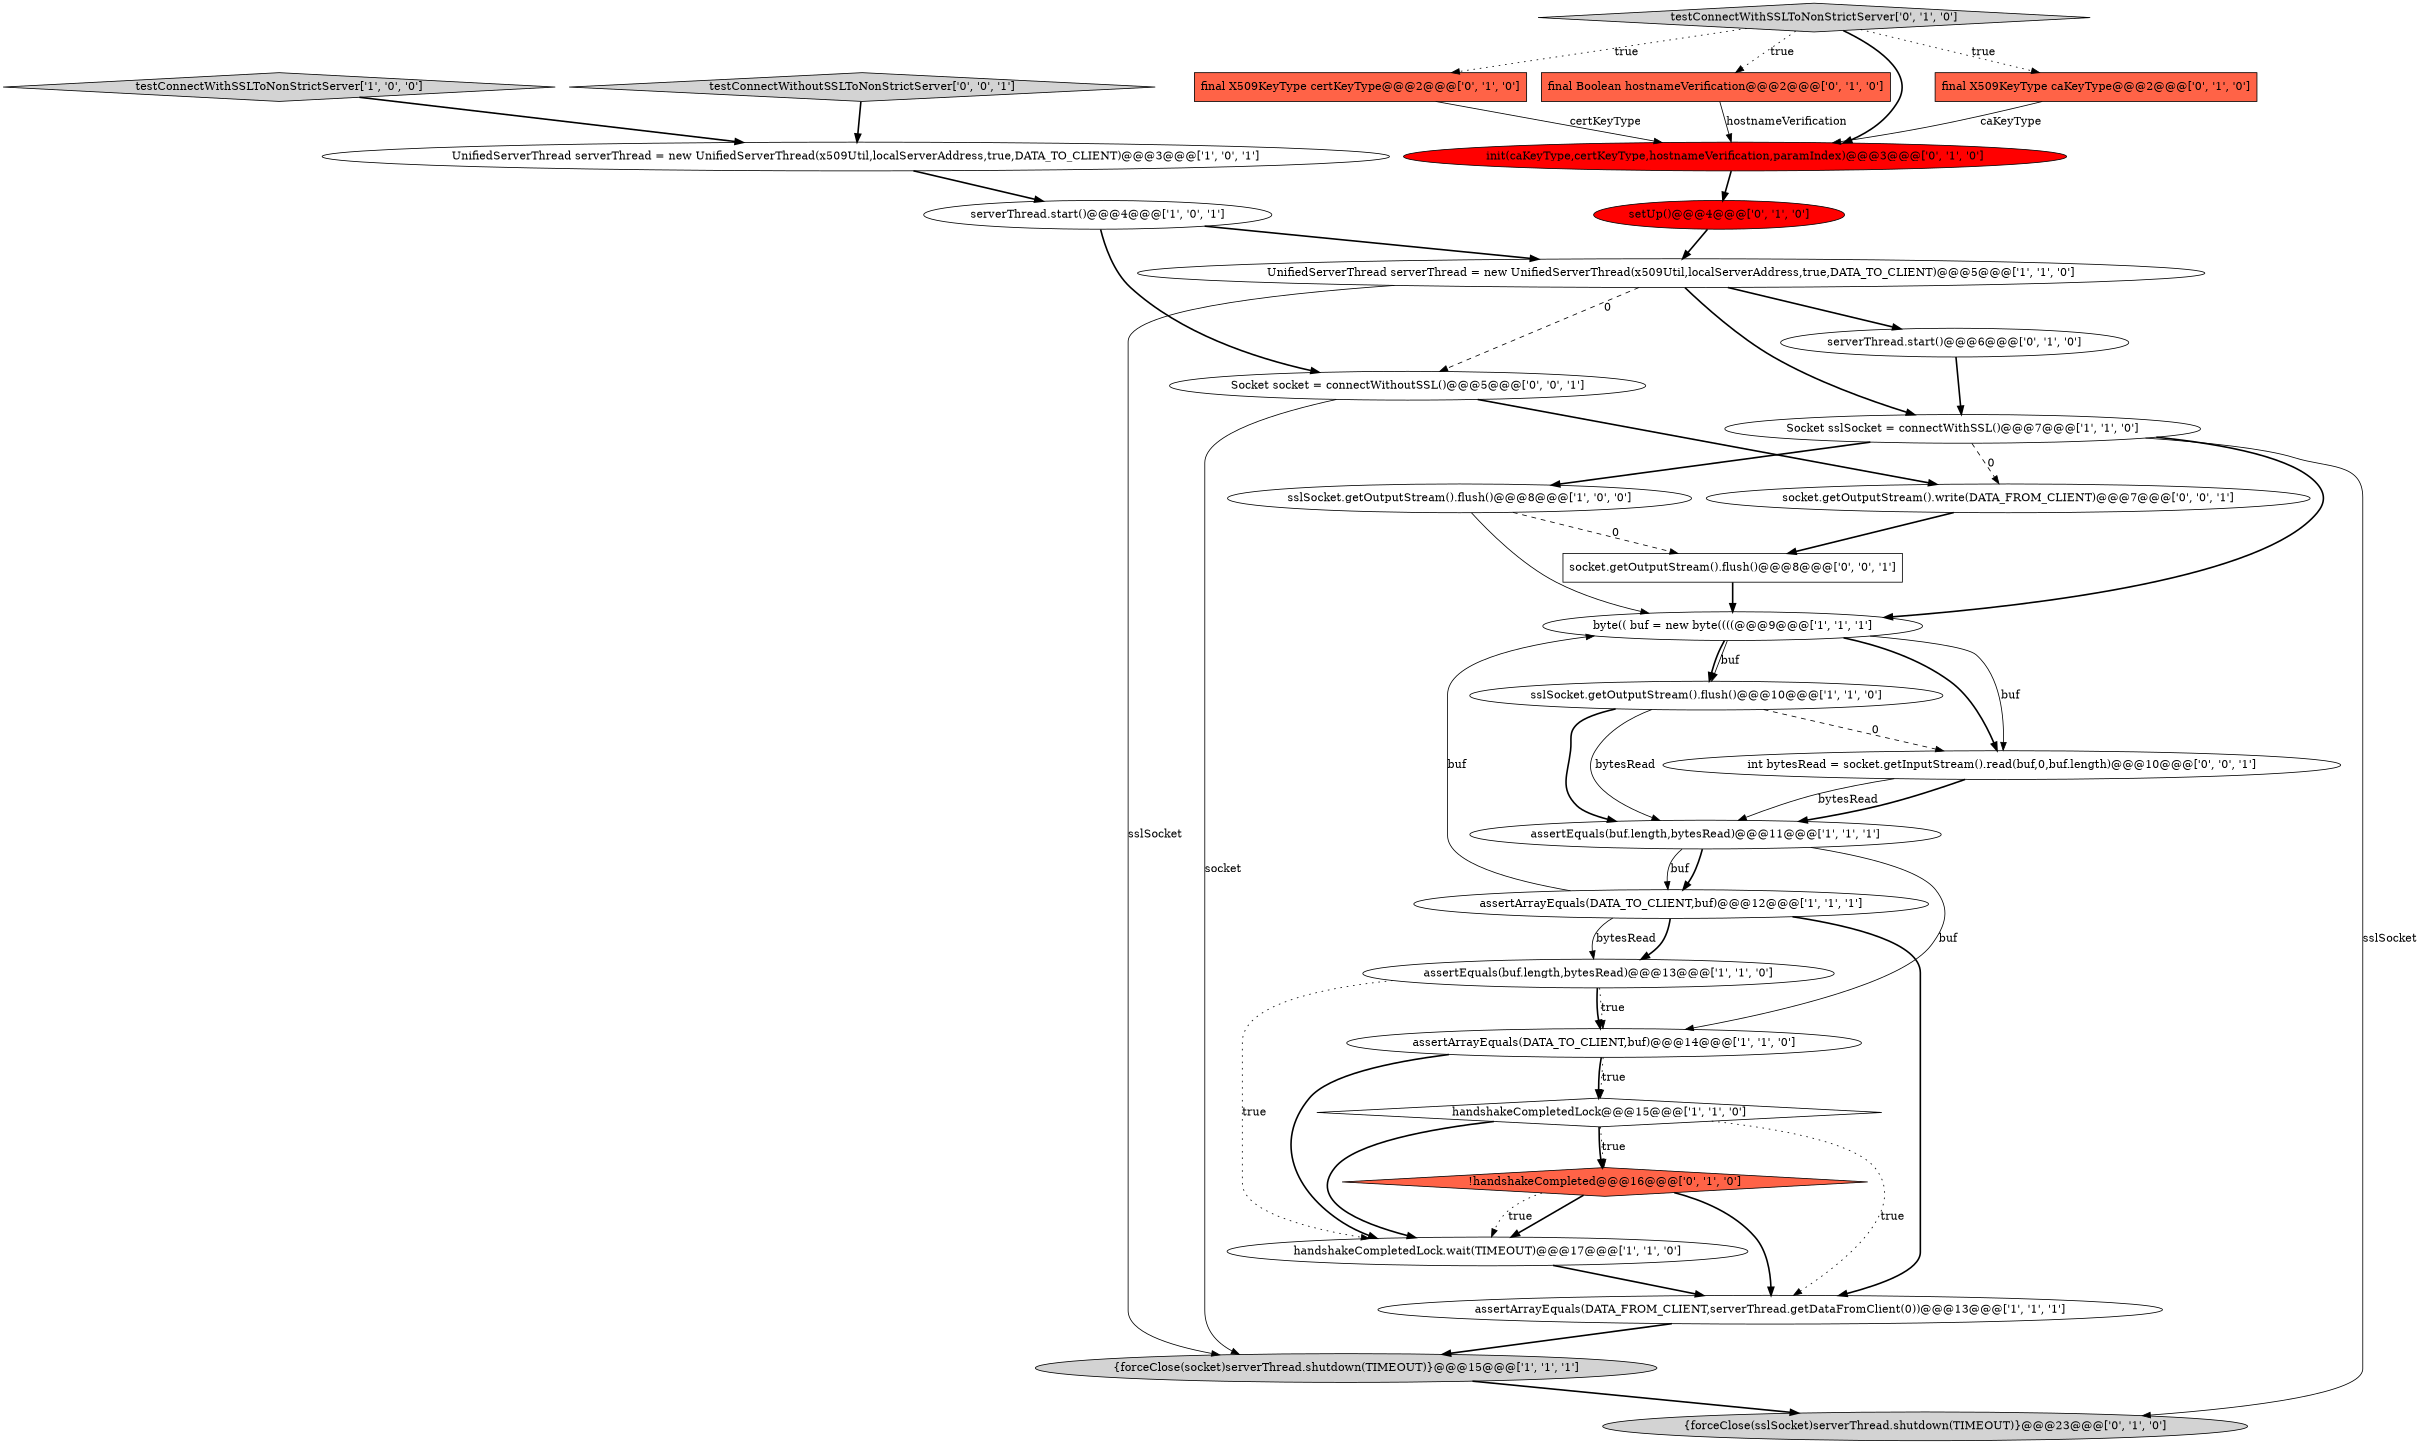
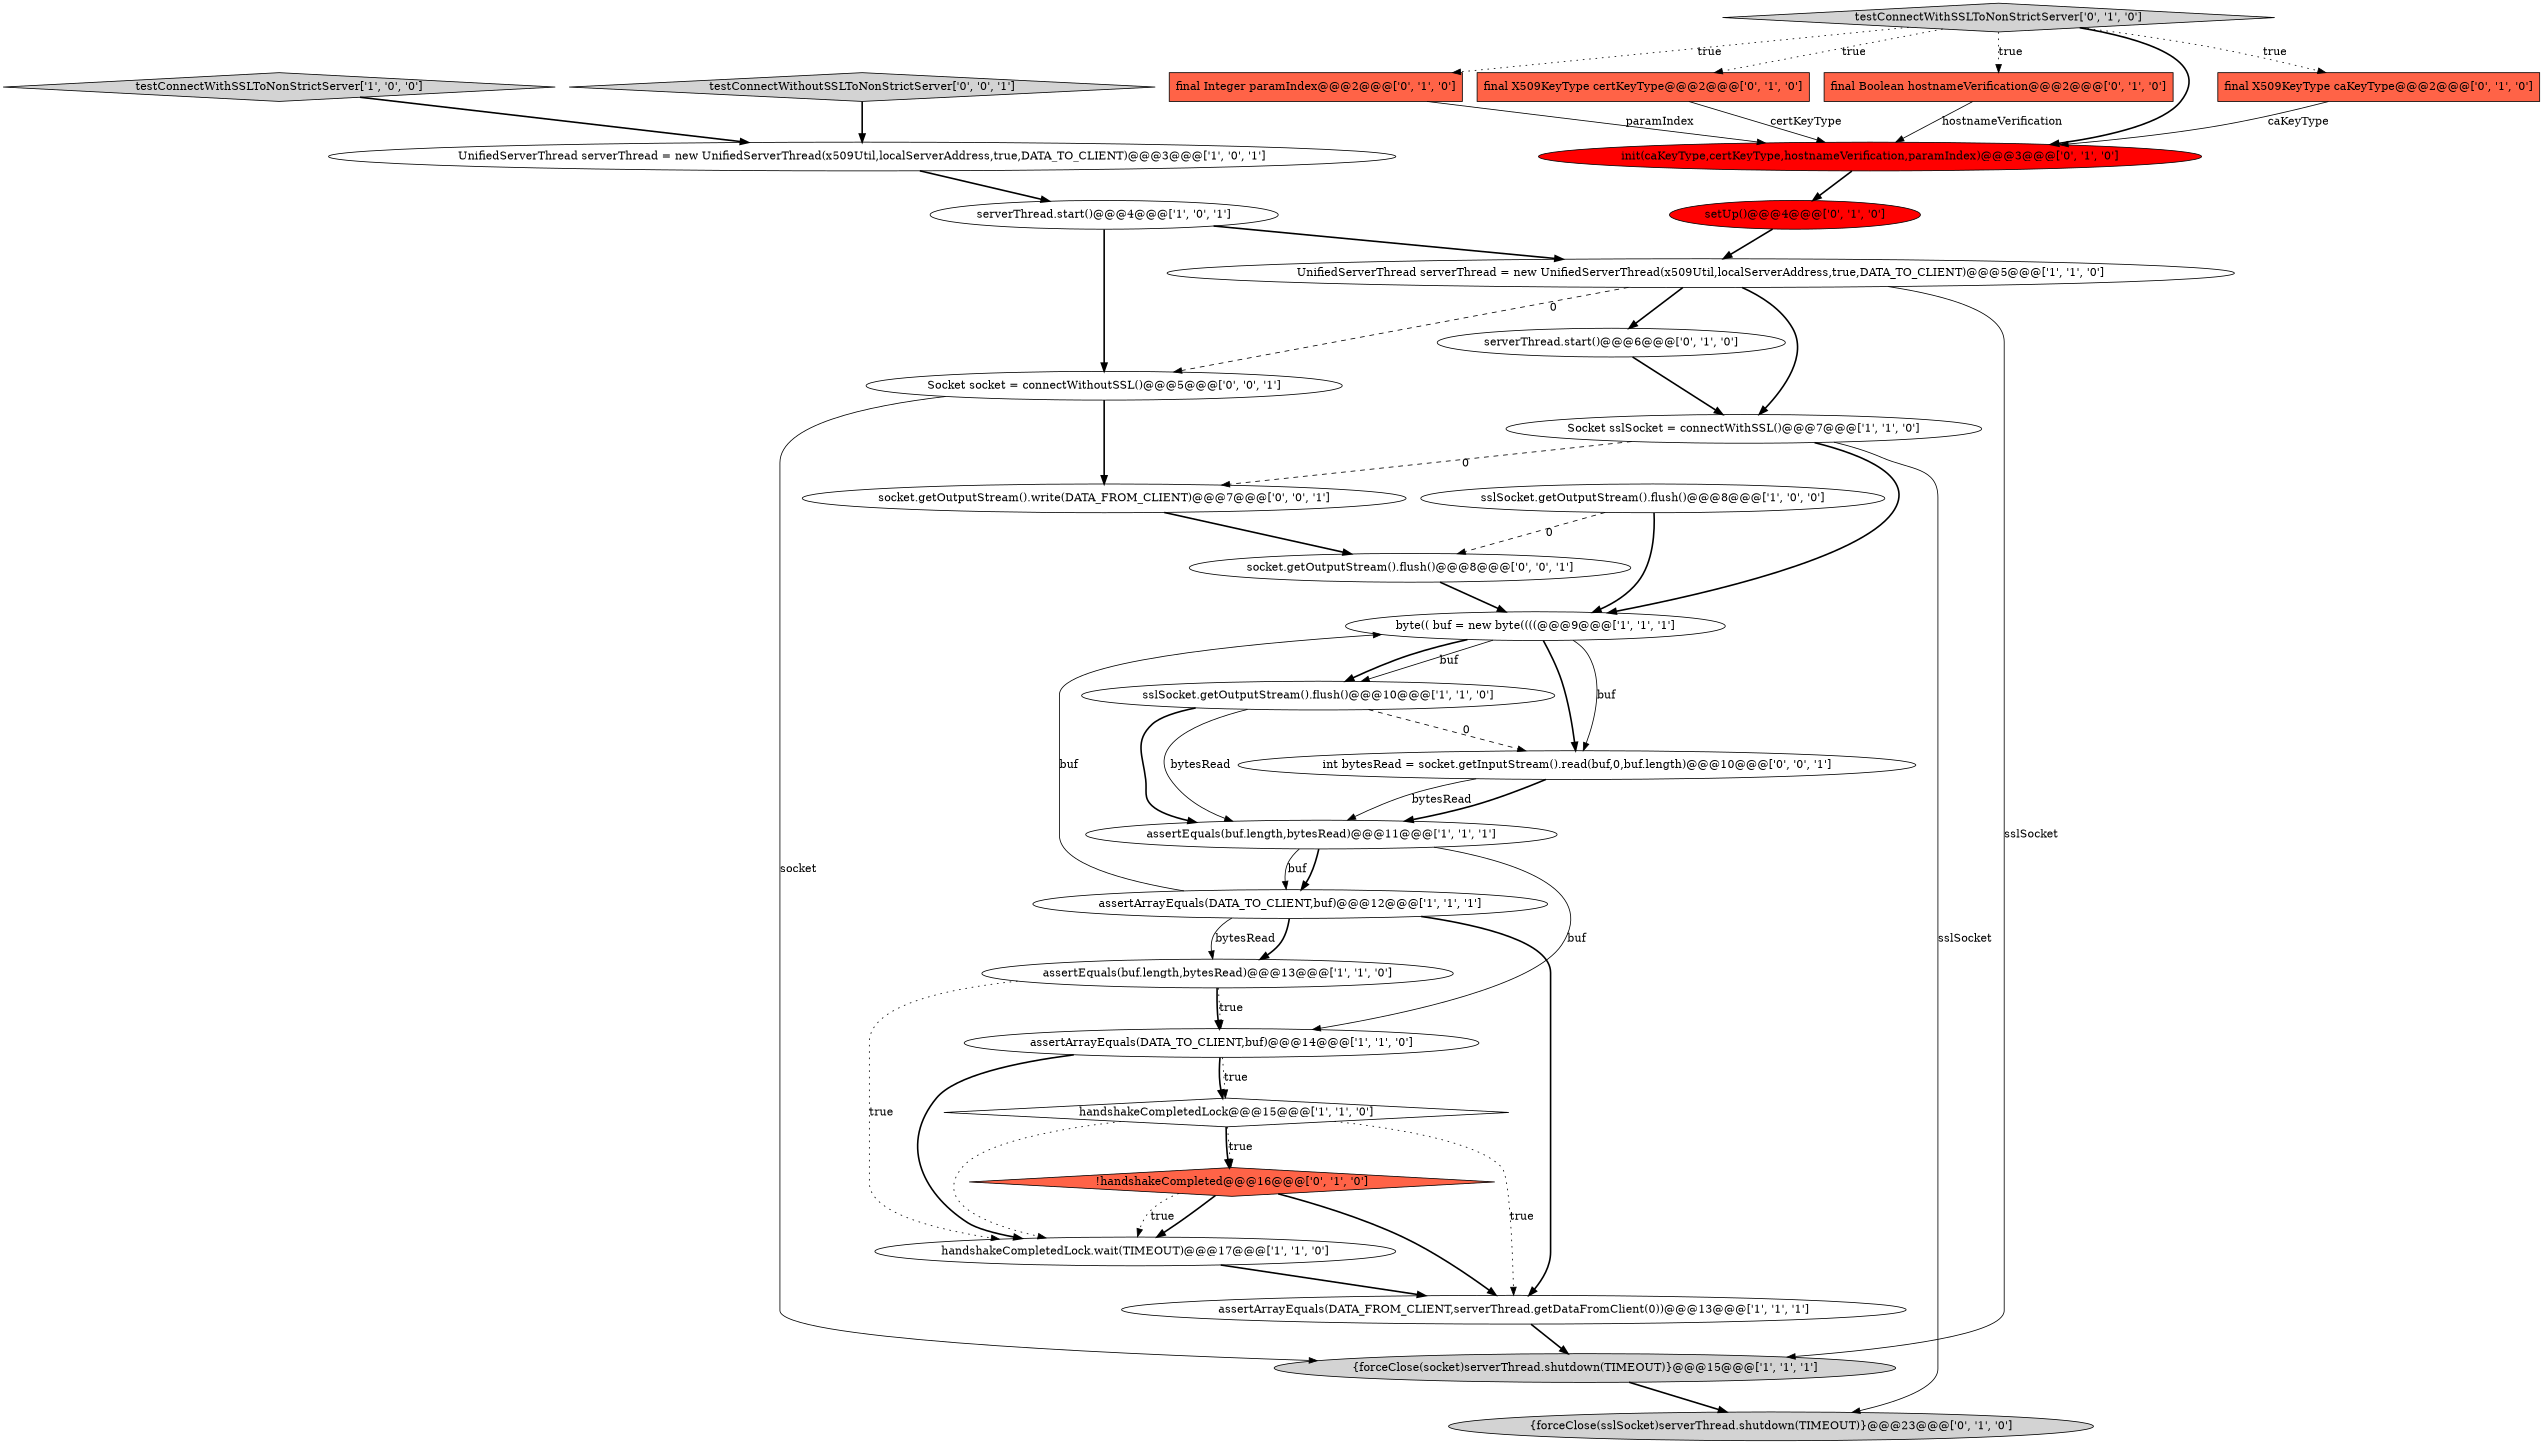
node "final Integer paramIndex@@@2@@@['0', '1', '0']": added
edge "Socket sslSocket = connectWithSSL()@@@7@@@['1', '1', '0']" -> "sslSocket.getOutputStream().flush()@@@8@@@['1', '0', '0']": removed
node "socket.getOutputStream().flush()@@@8@@@['0', '0', '1']": shape box -> ellipse
edge "sslSocket.getOutputStream().flush()@@@8@@@['1', '0', '0']" -> "byte(( buf = new byte((((@@@9@@@['1', '1', '1']": style solid -> bold
edge "handshakeCompletedLock@@@15@@@['1', '1', '0']" -> "handshakeCompletedLock.wait(TIMEOUT)@@@17@@@['1', '1', '0']": style bold -> dotted
